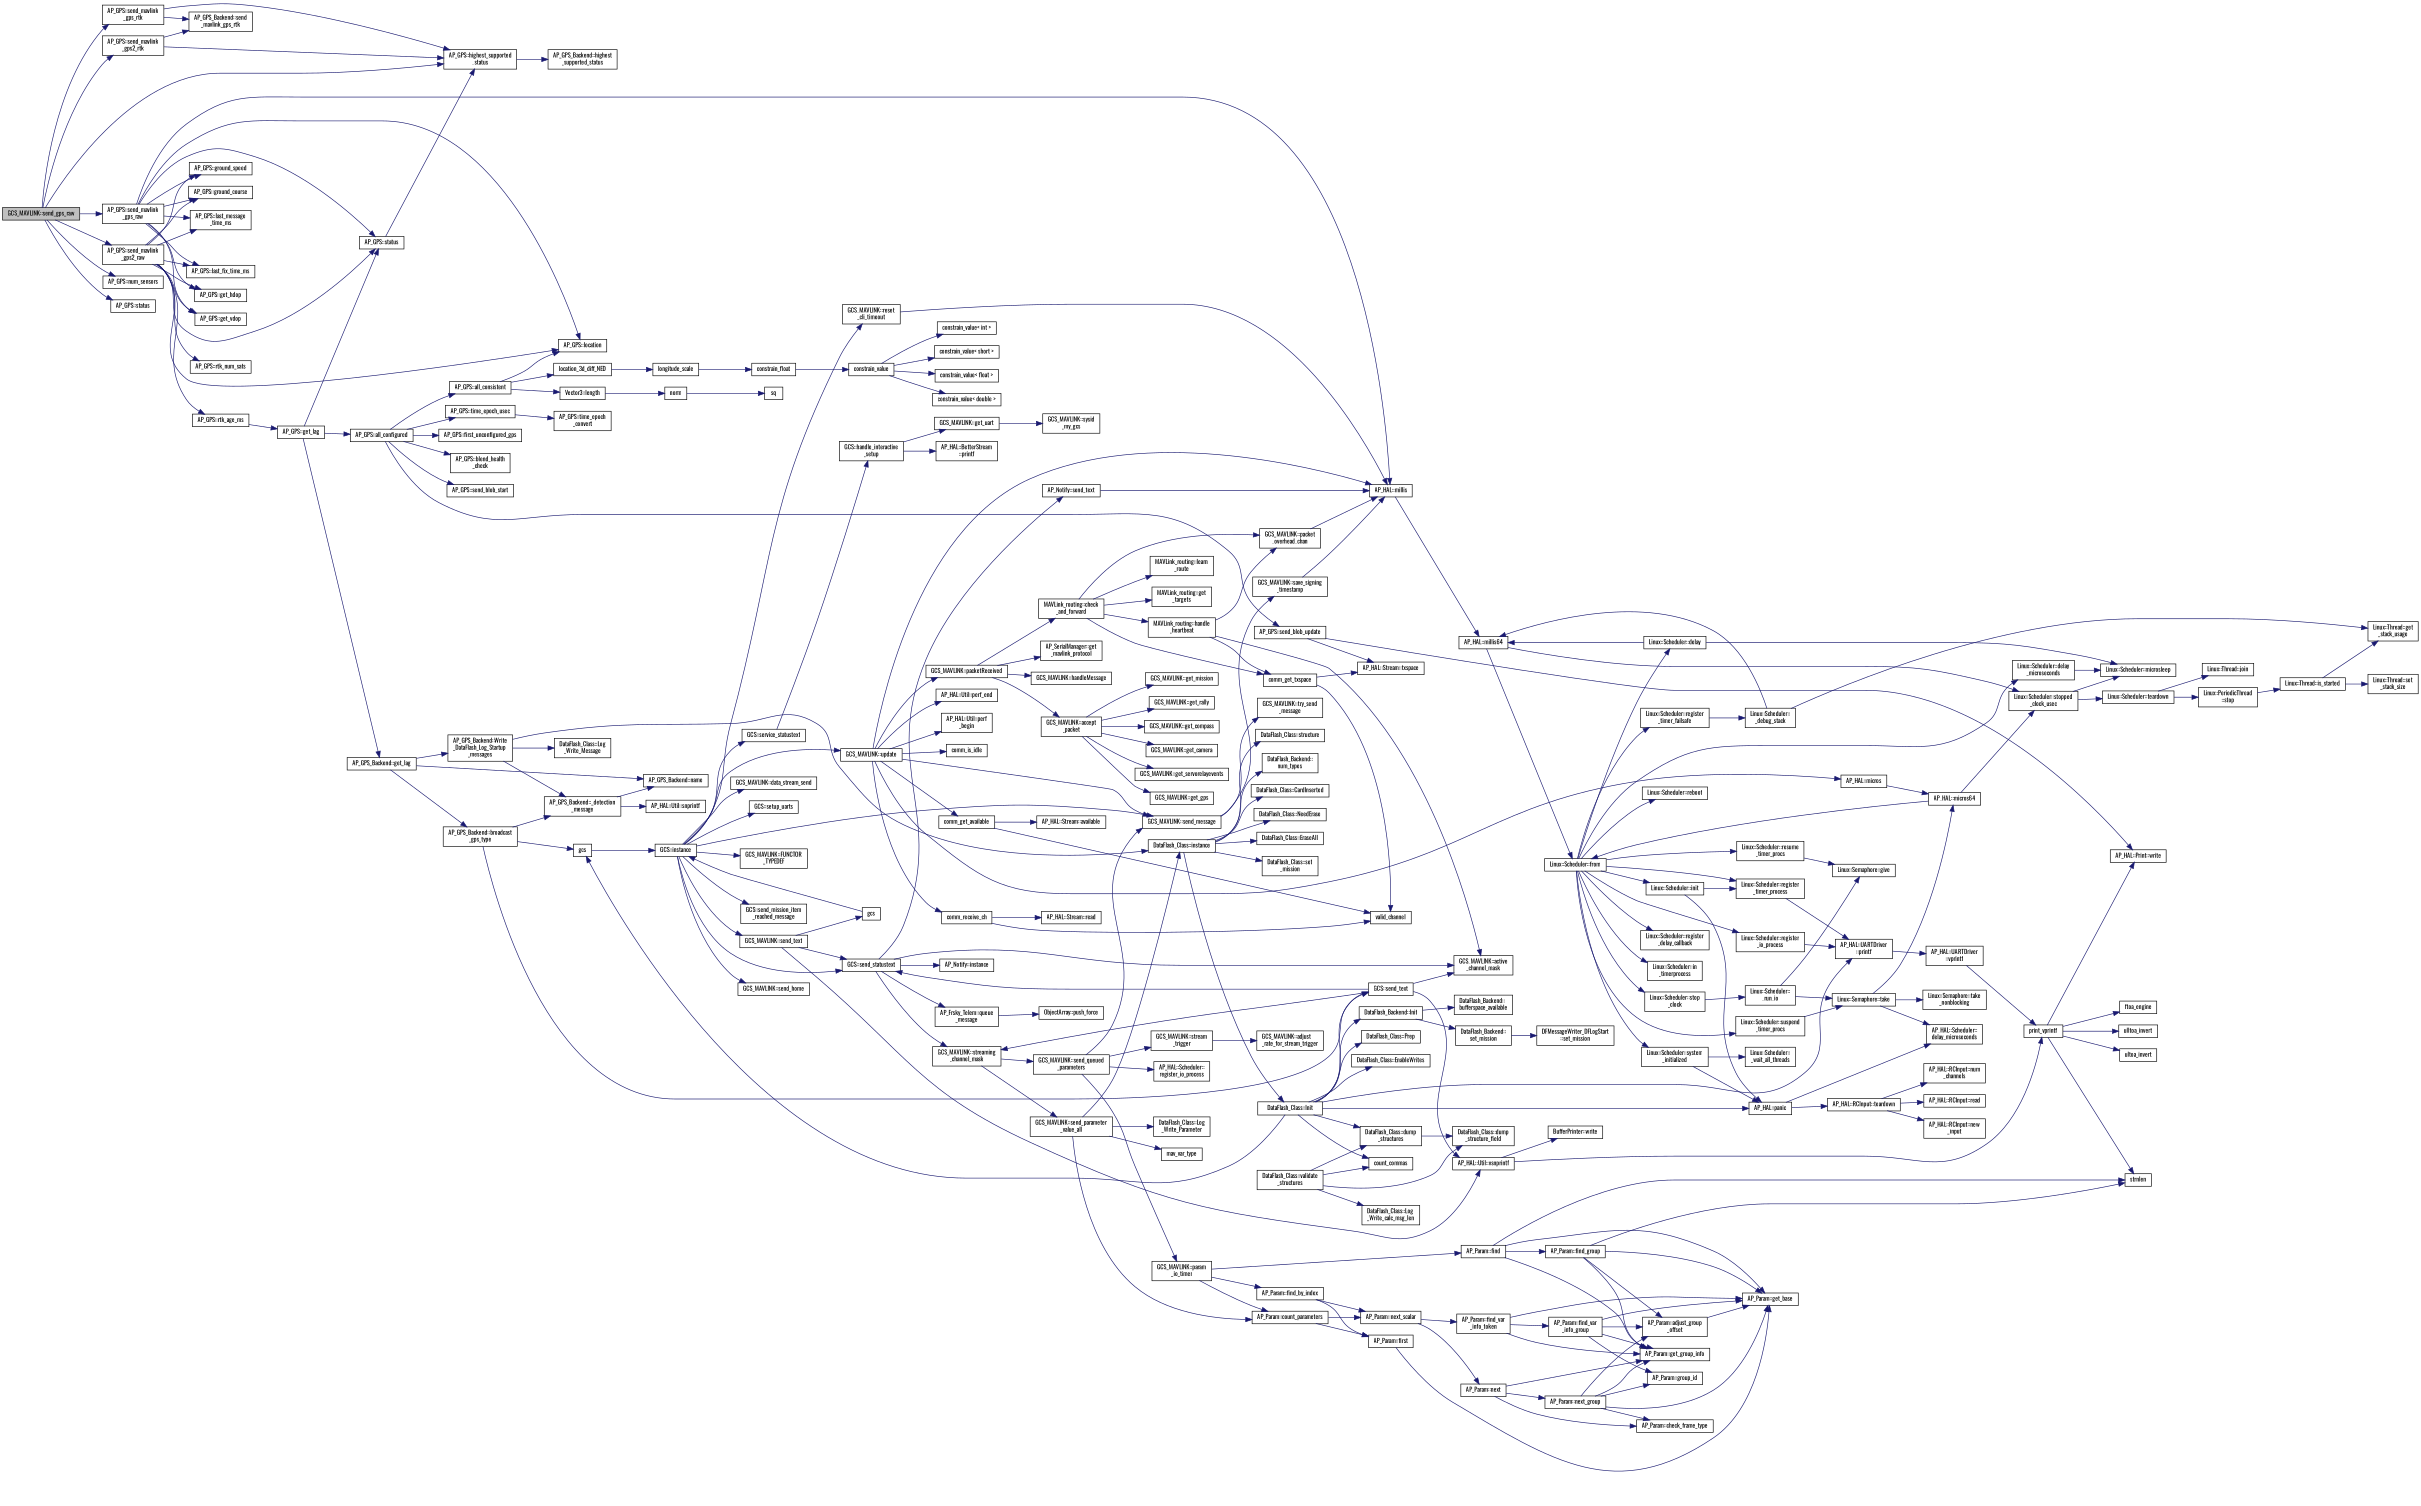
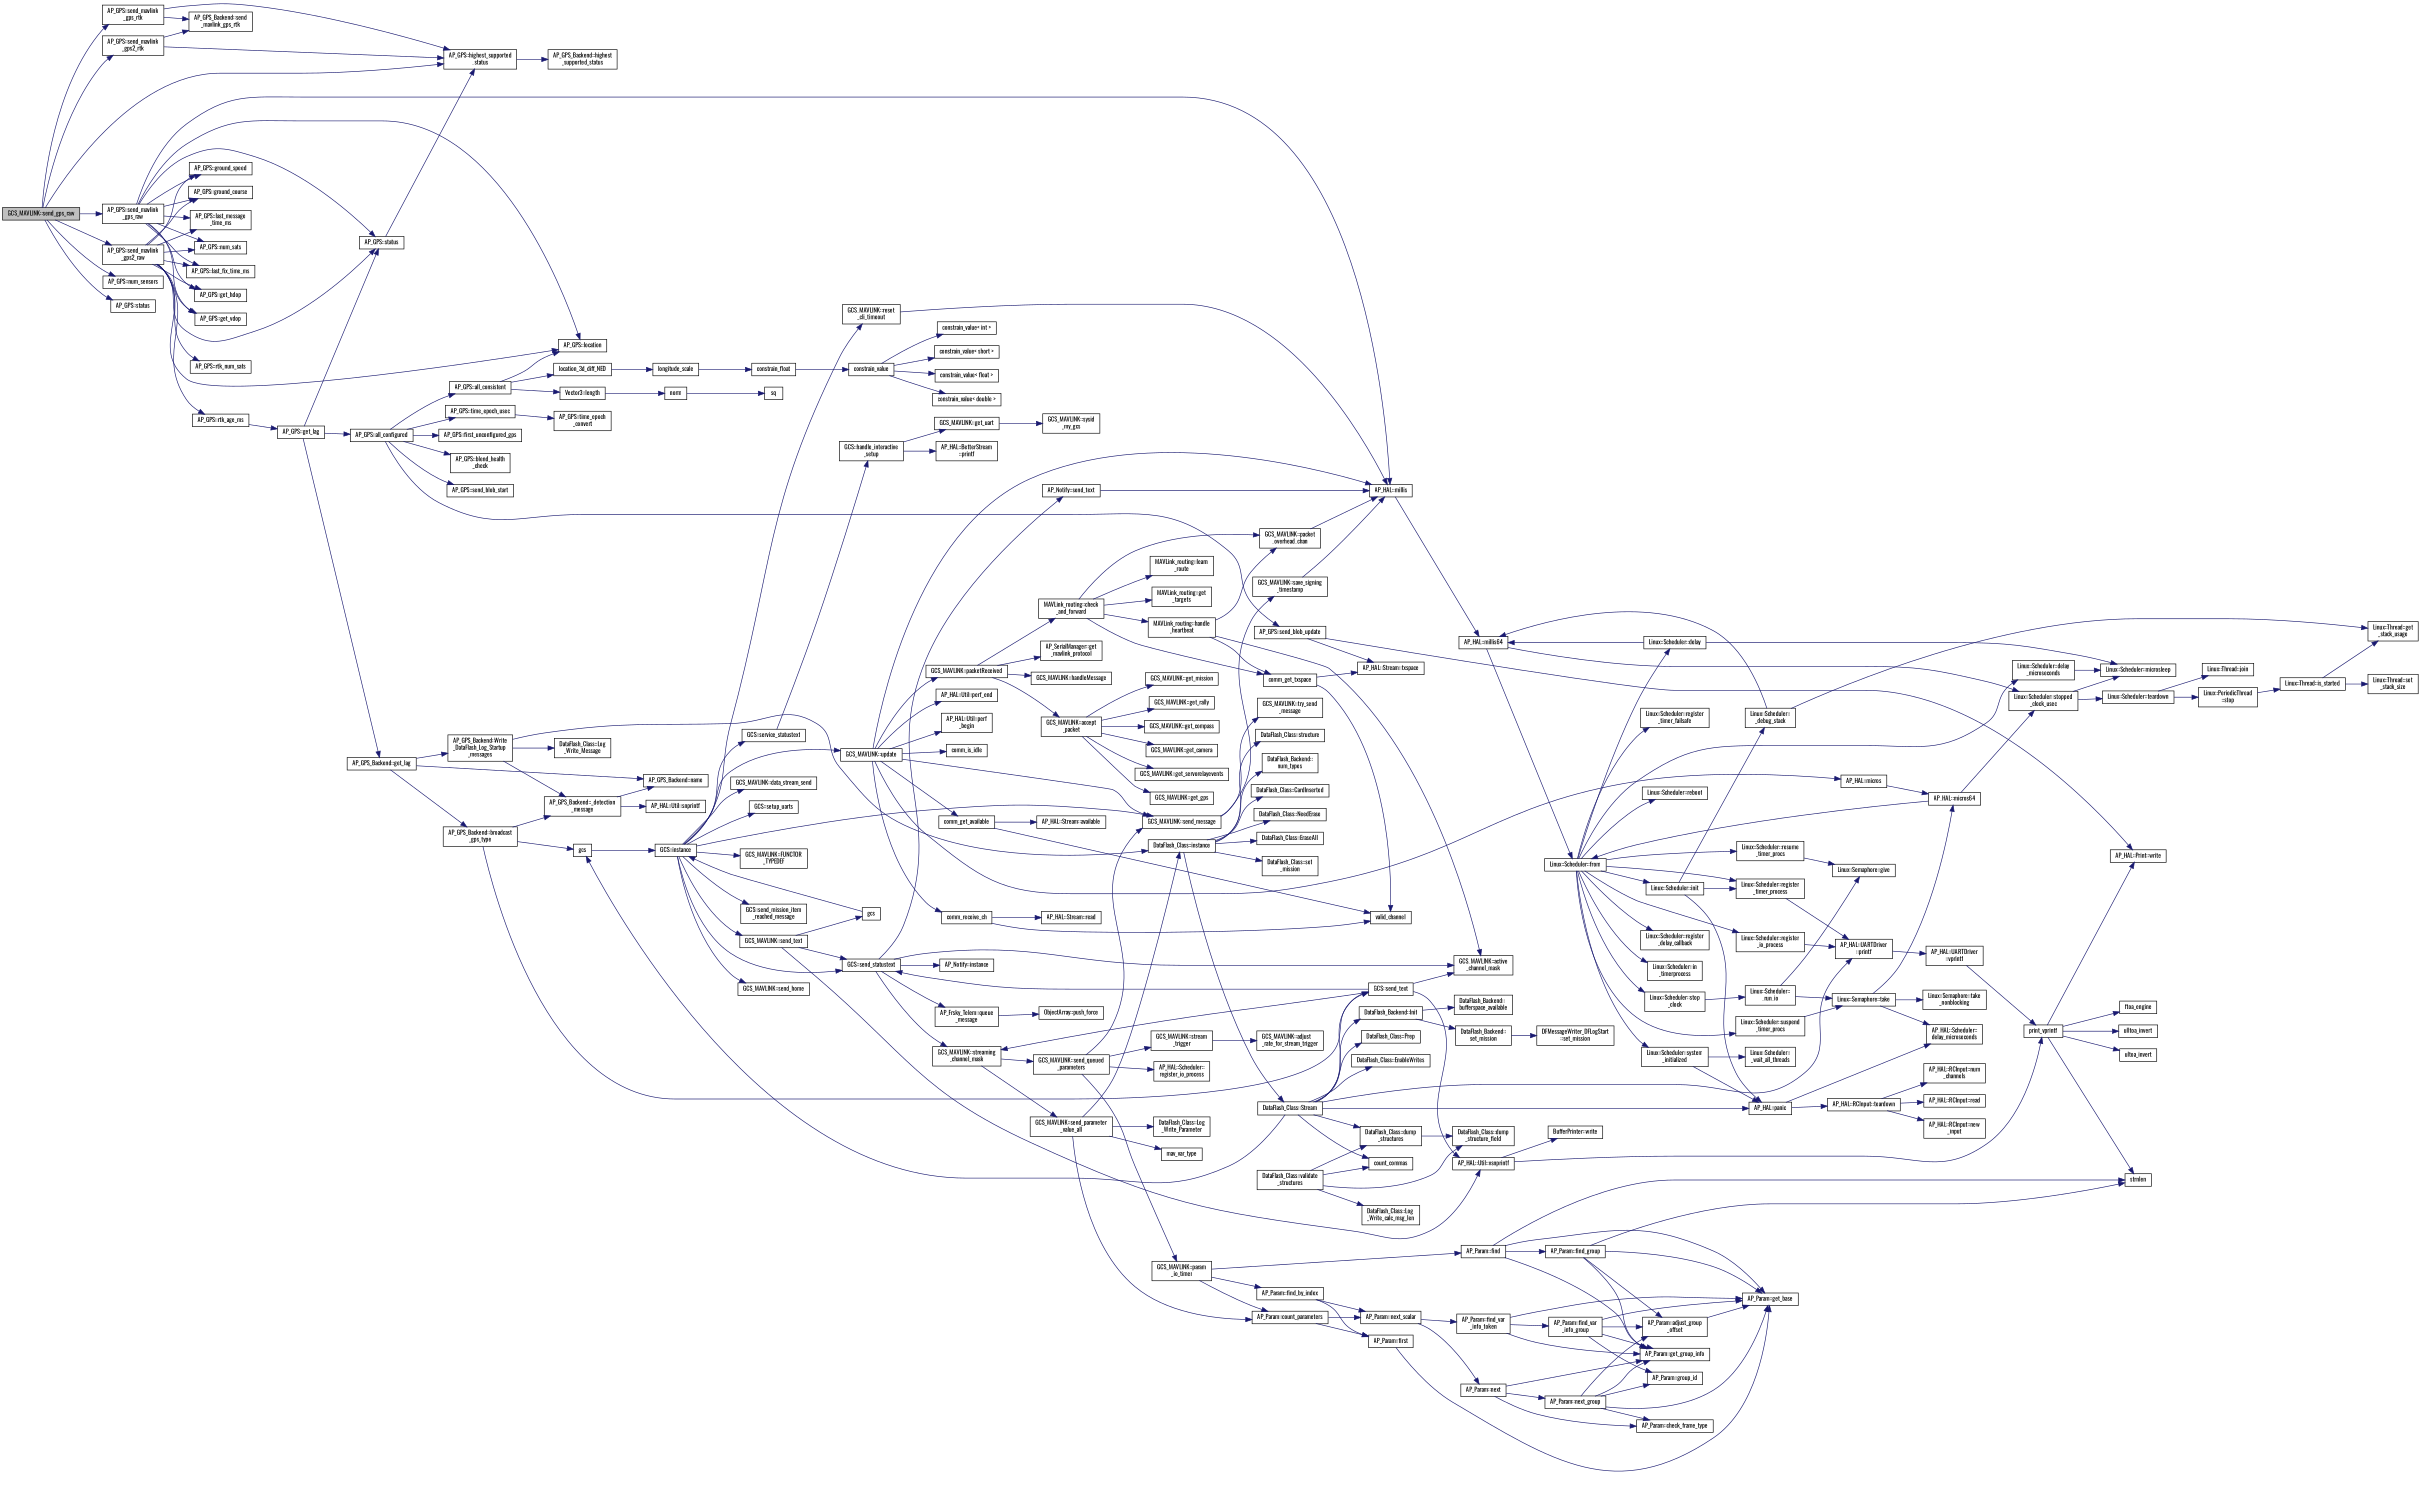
node "AP_GPS::num_sats": added
edge "Linux::Scheduler::register _timer_failsafe" -> "Linux::Scheduler:: _debug_stack": now "Linux::Scheduler::init" -> "Linux::Scheduler:: _debug_stack"
node "DataFlash_Class::Init": label "DataFlash_Class::Init" -> "DataFlash_Class::Stream"
